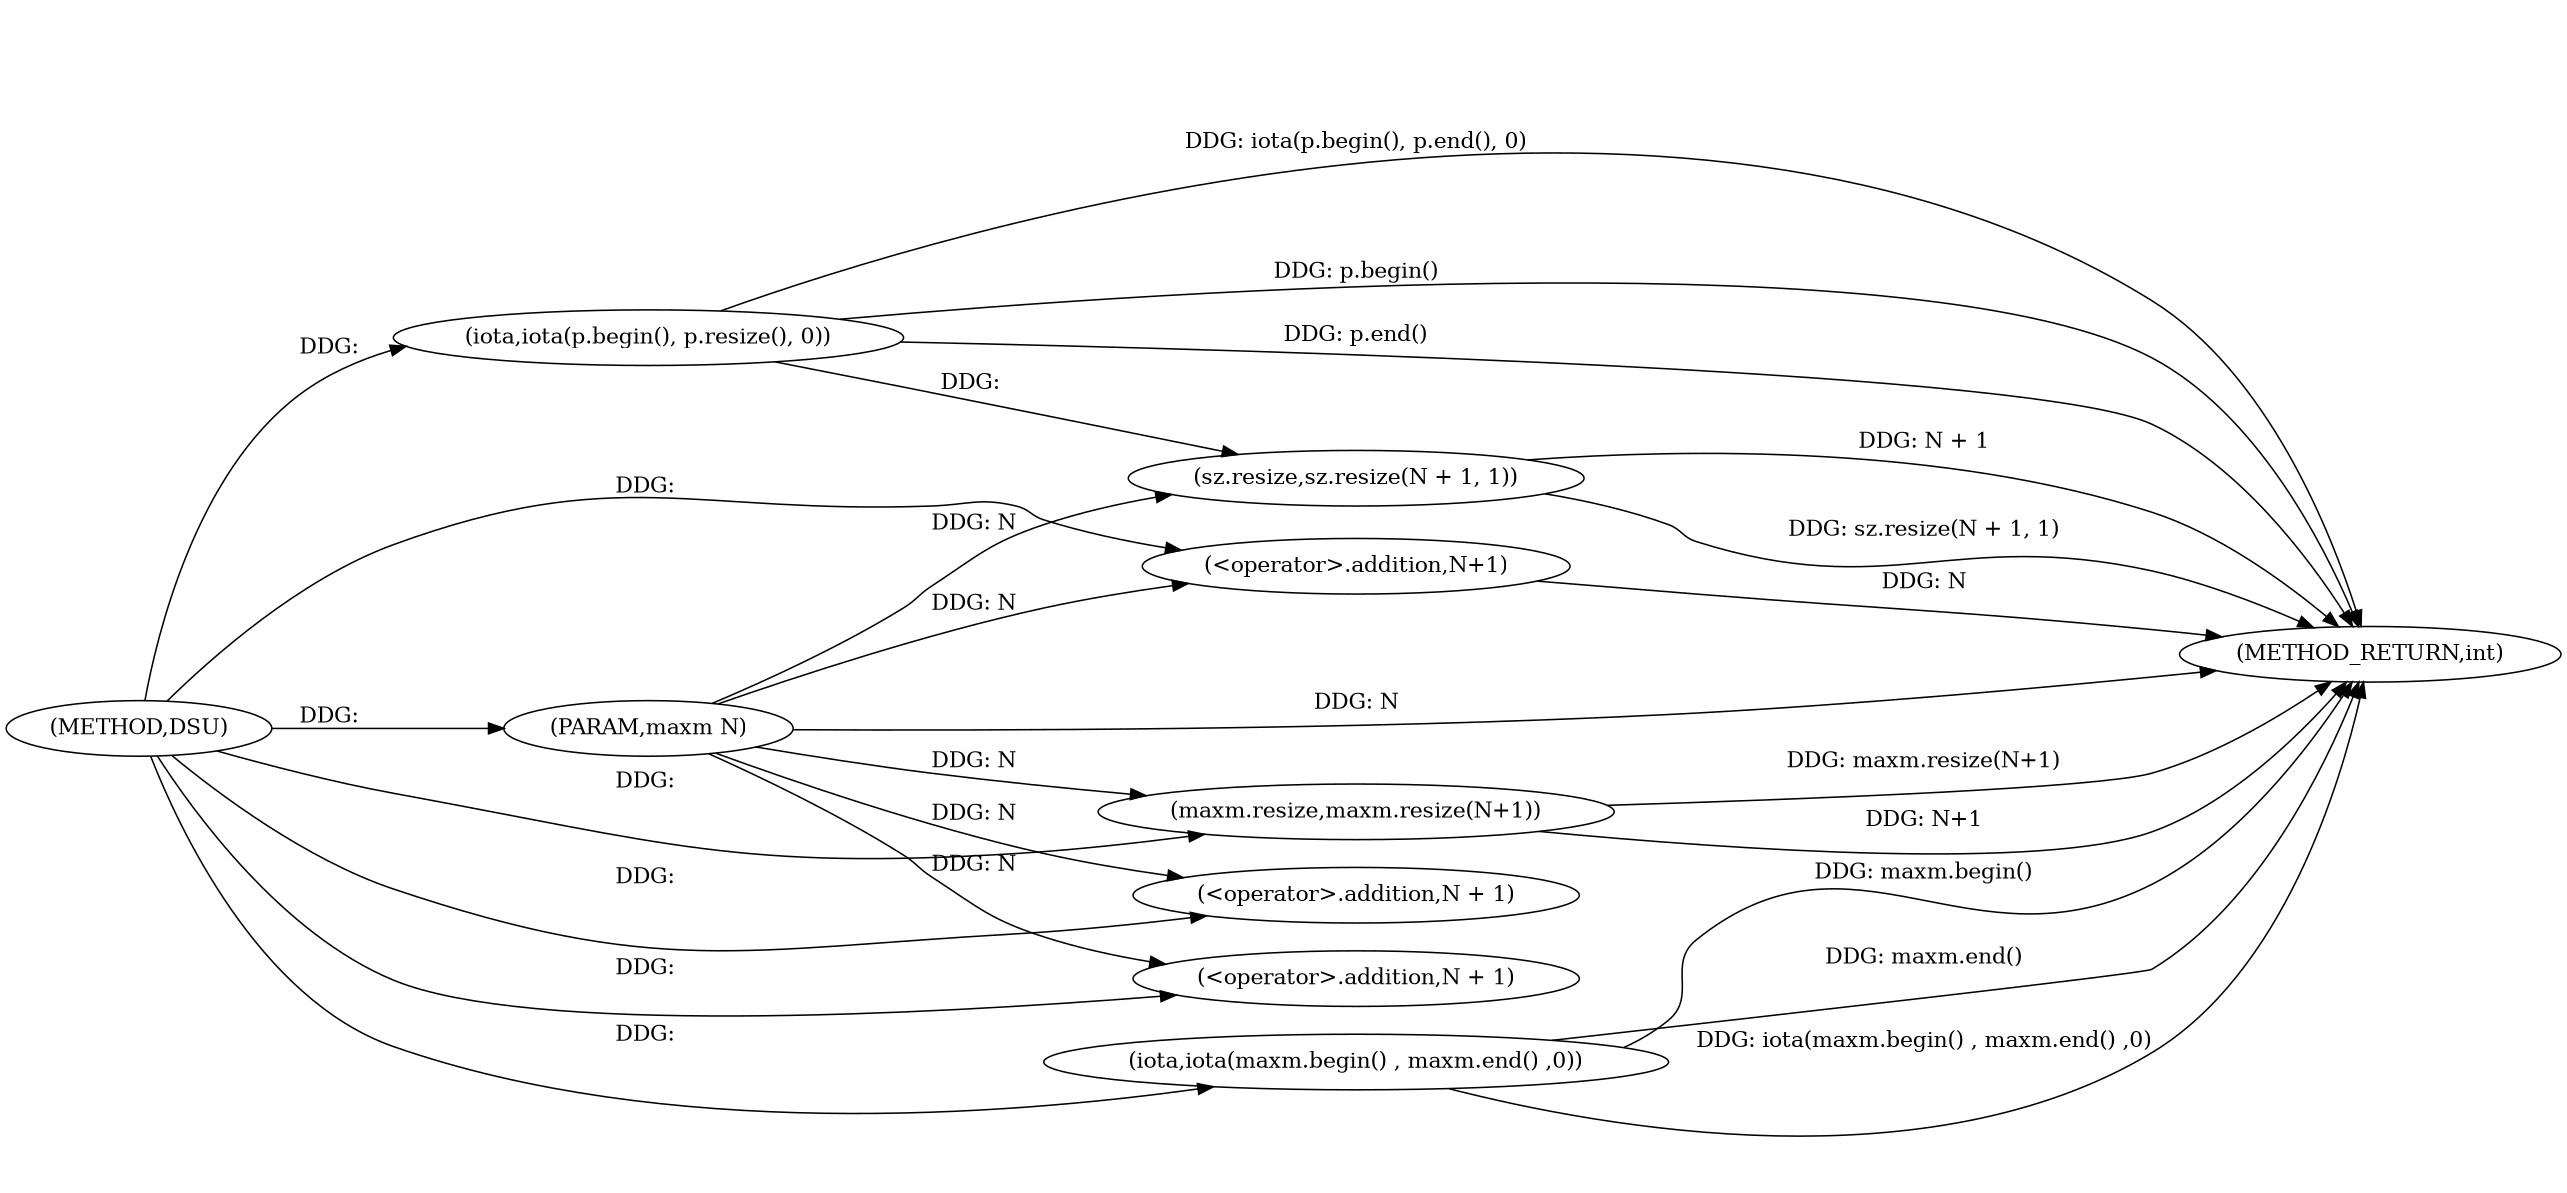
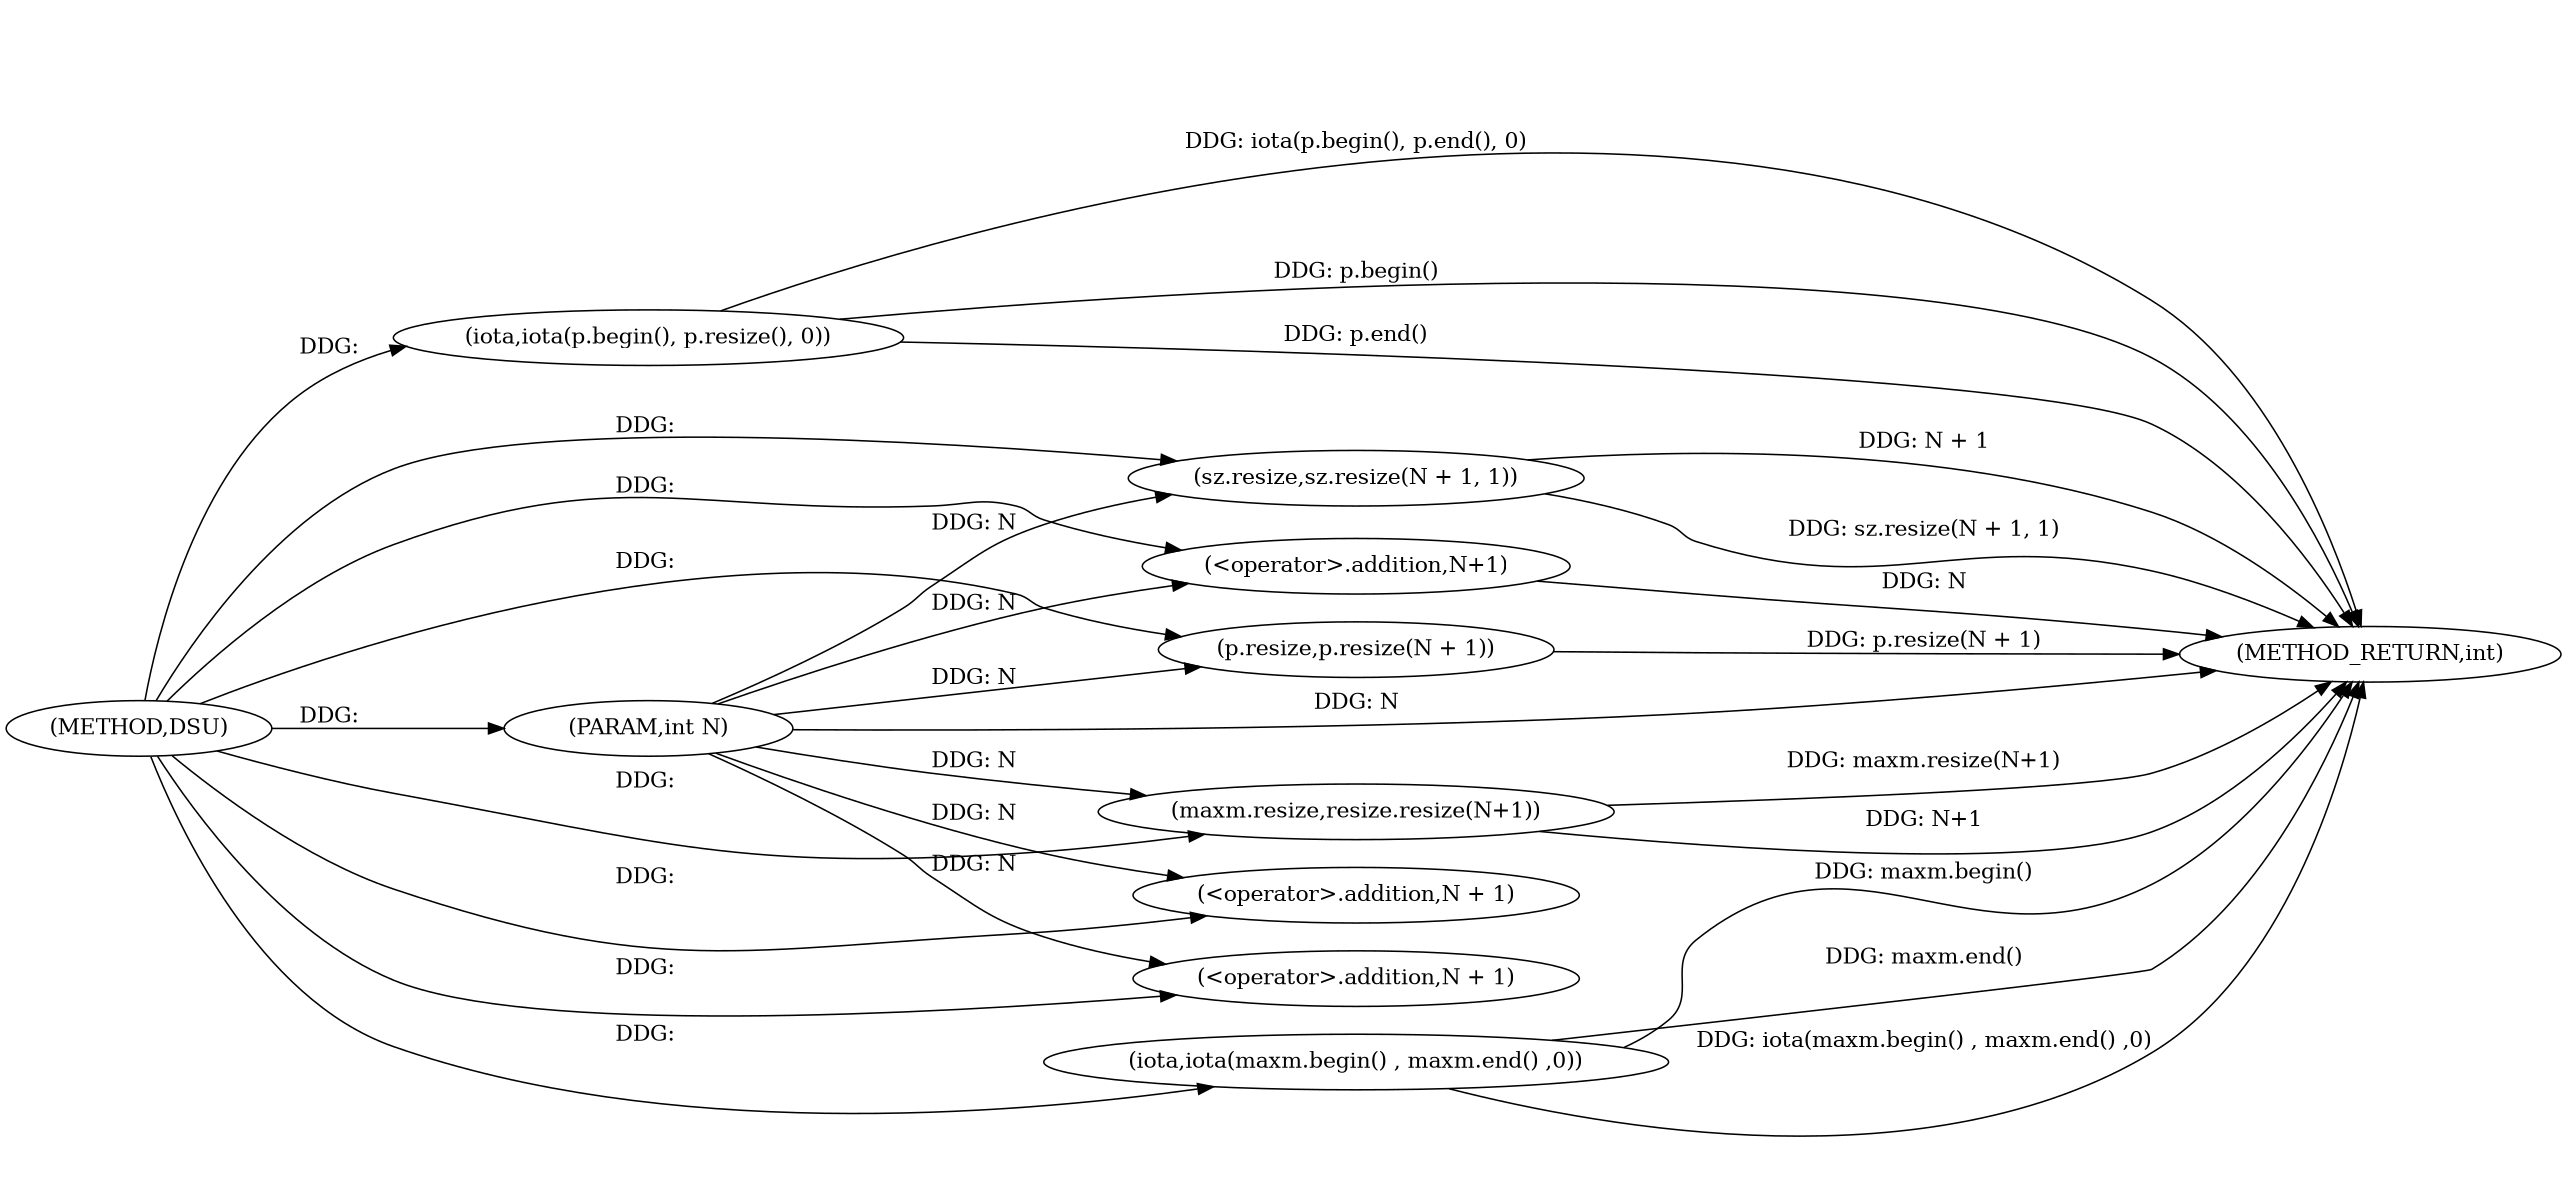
edge "(iota,iota(p.begin(), p.resize(), 0))" -> "(sz.resize,sz.resize(N + 1, 1))": now "(METHOD,DSU)" -> "(sz.resize,sz.resize(N + 1, 1))"
node "(p.resize,p.resize(N + 1))": added
node "(PARAM,maxm N)": label "(PARAM,maxm N)" -> "(PARAM,int N)"
node "(maxm.resize,maxm.resize(N+1))": label "(maxm.resize,maxm.resize(N+1))" -> "(maxm.resize,resize.resize(N+1))"
